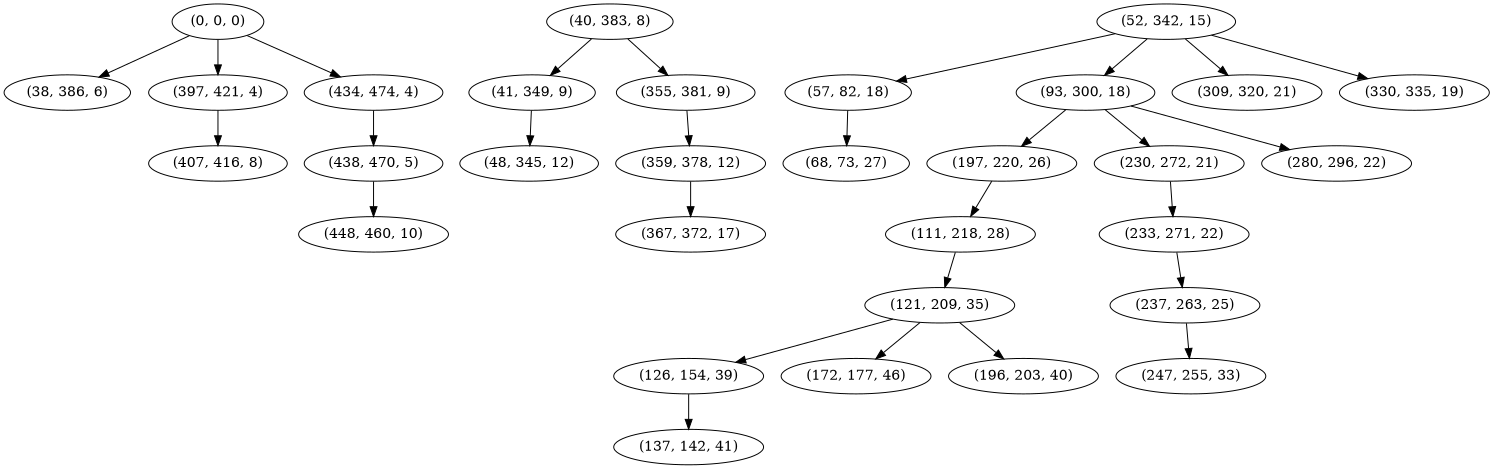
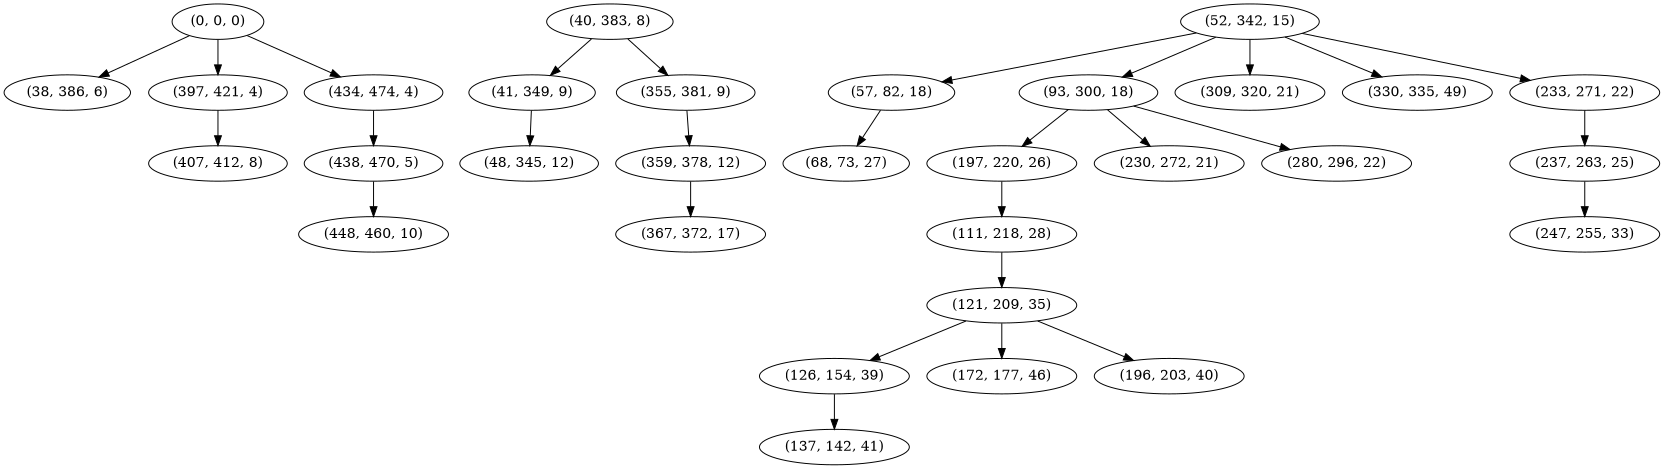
node "(330, 335, 19)": label "(330, 335, 19)" -> "(330, 335, 49)"
node "(407, 416, 8)": label "(407, 416, 8)" -> "(407, 412, 8)"
edge "(230, 272, 21)" -> "(233, 271, 22)": now "(52, 342, 15)" -> "(233, 271, 22)"
